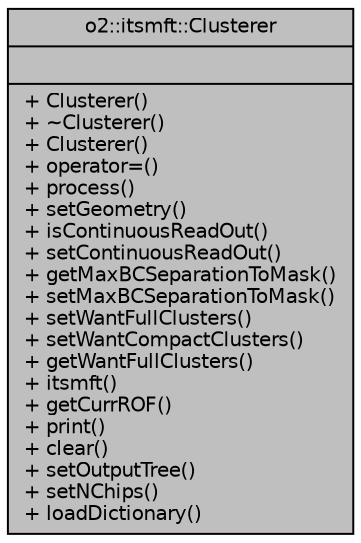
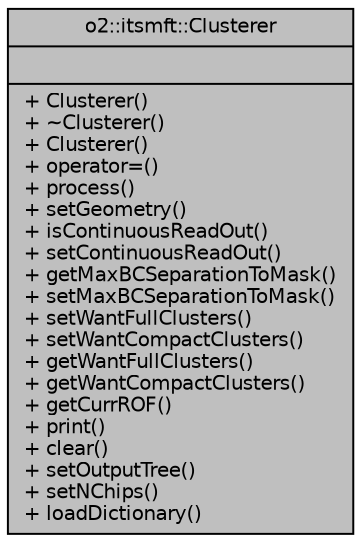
node "o2::itsmft::Clusterer": text "+ itsmft()" -> "+ getWantCompactClusters()"
